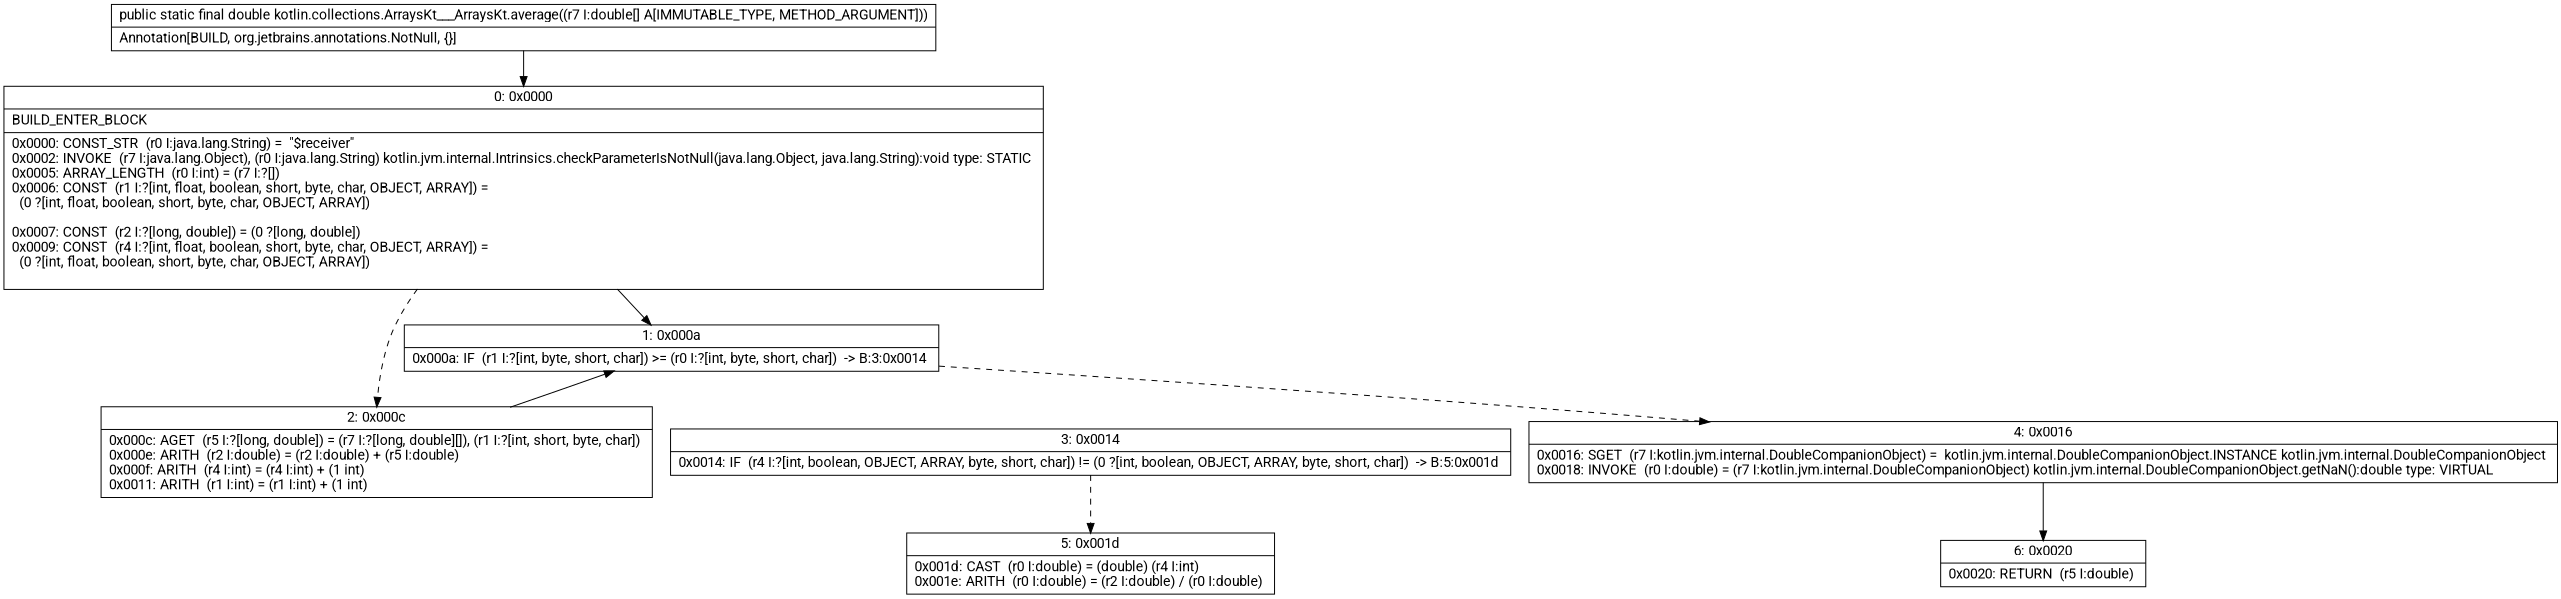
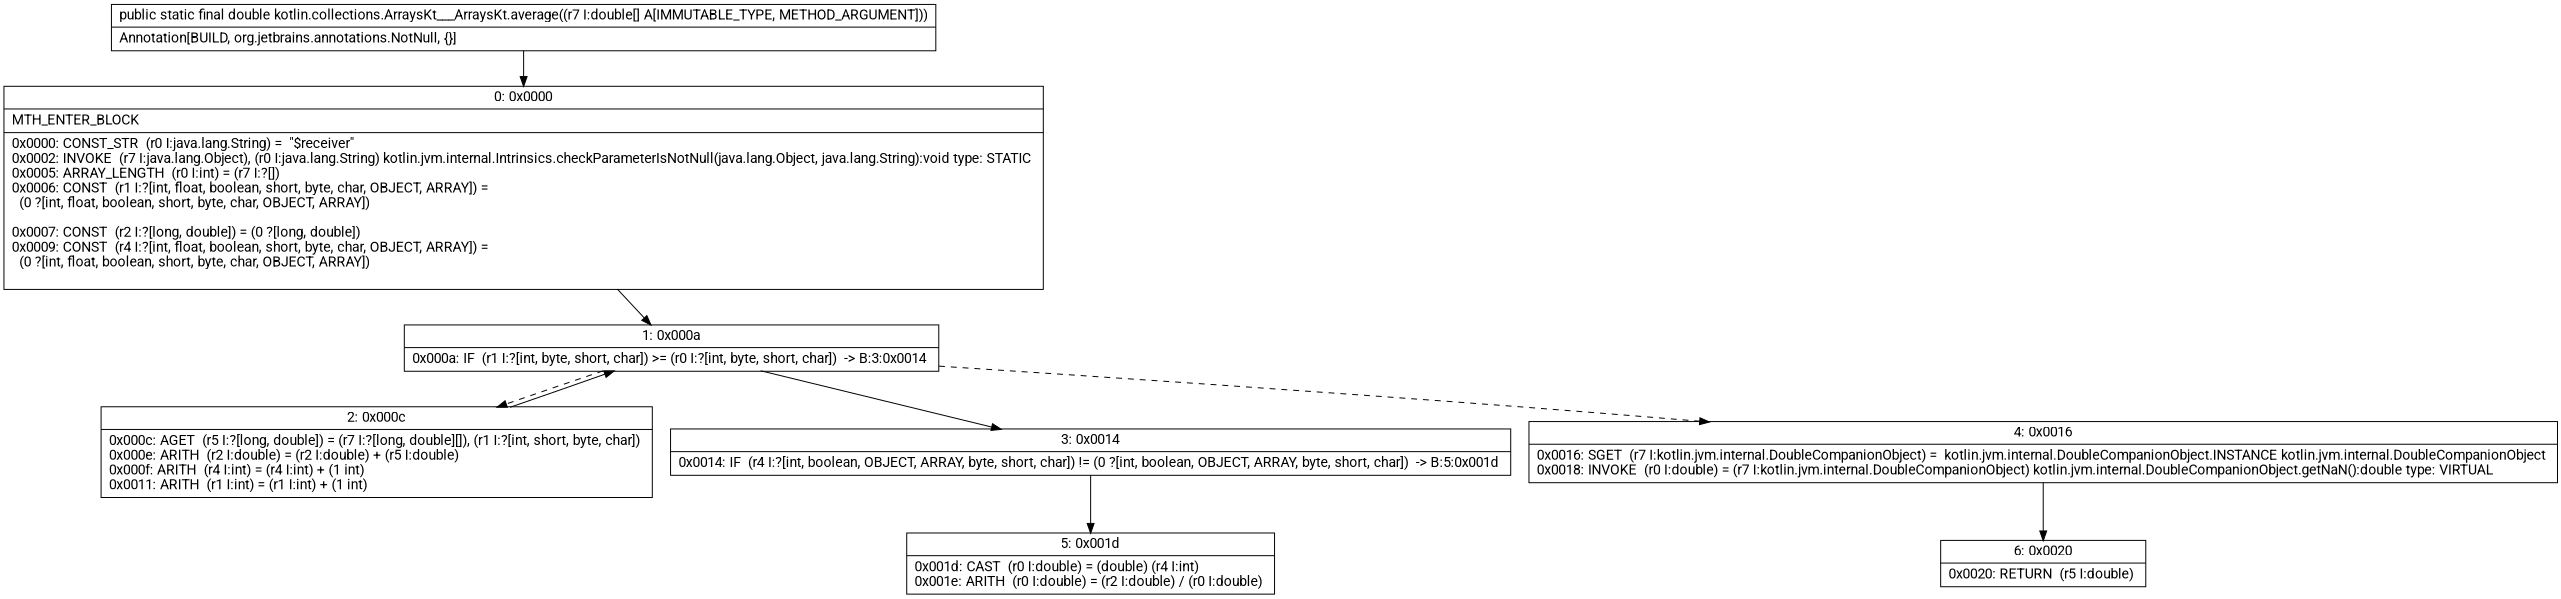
node "0: 0x0000": text "BUILD_ENTER_BLOCK" -> "MTH_ENTER_BLOCK"
edge "0: 0x0000" -> "2: 0x000c": now "1: 0x000a" -> "2: 0x000c"
edge "1: 0x000a" -> "3: 0x0014": added
edge "3: 0x0014" -> "5: 0x001d": style dashed -> solid
